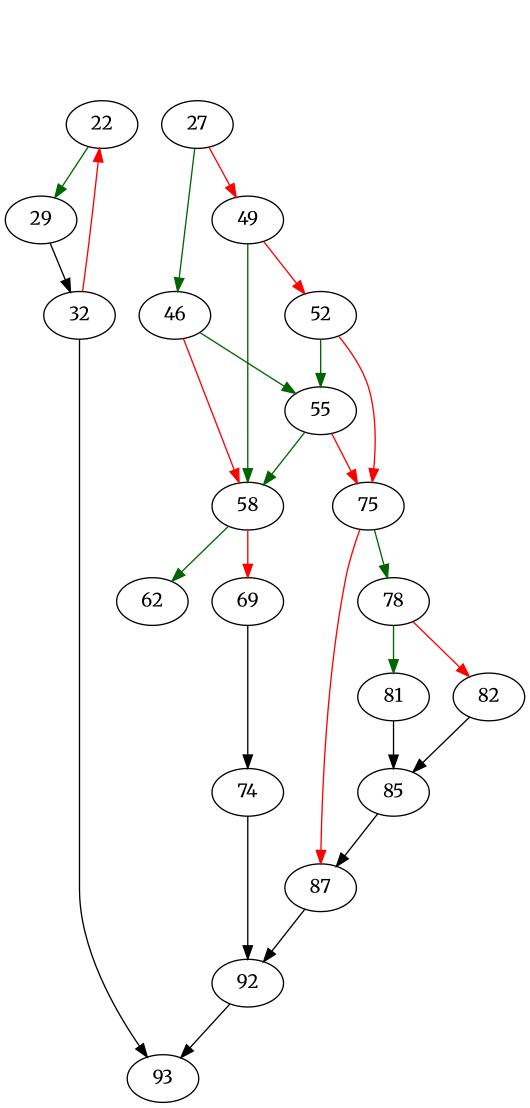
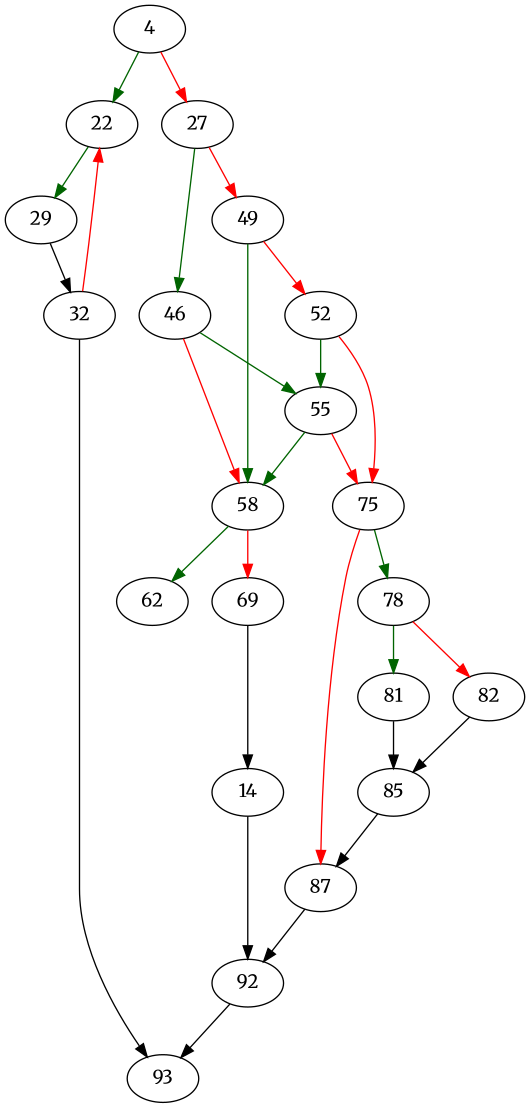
node "4": added
node "74": label "74" -> "14"
